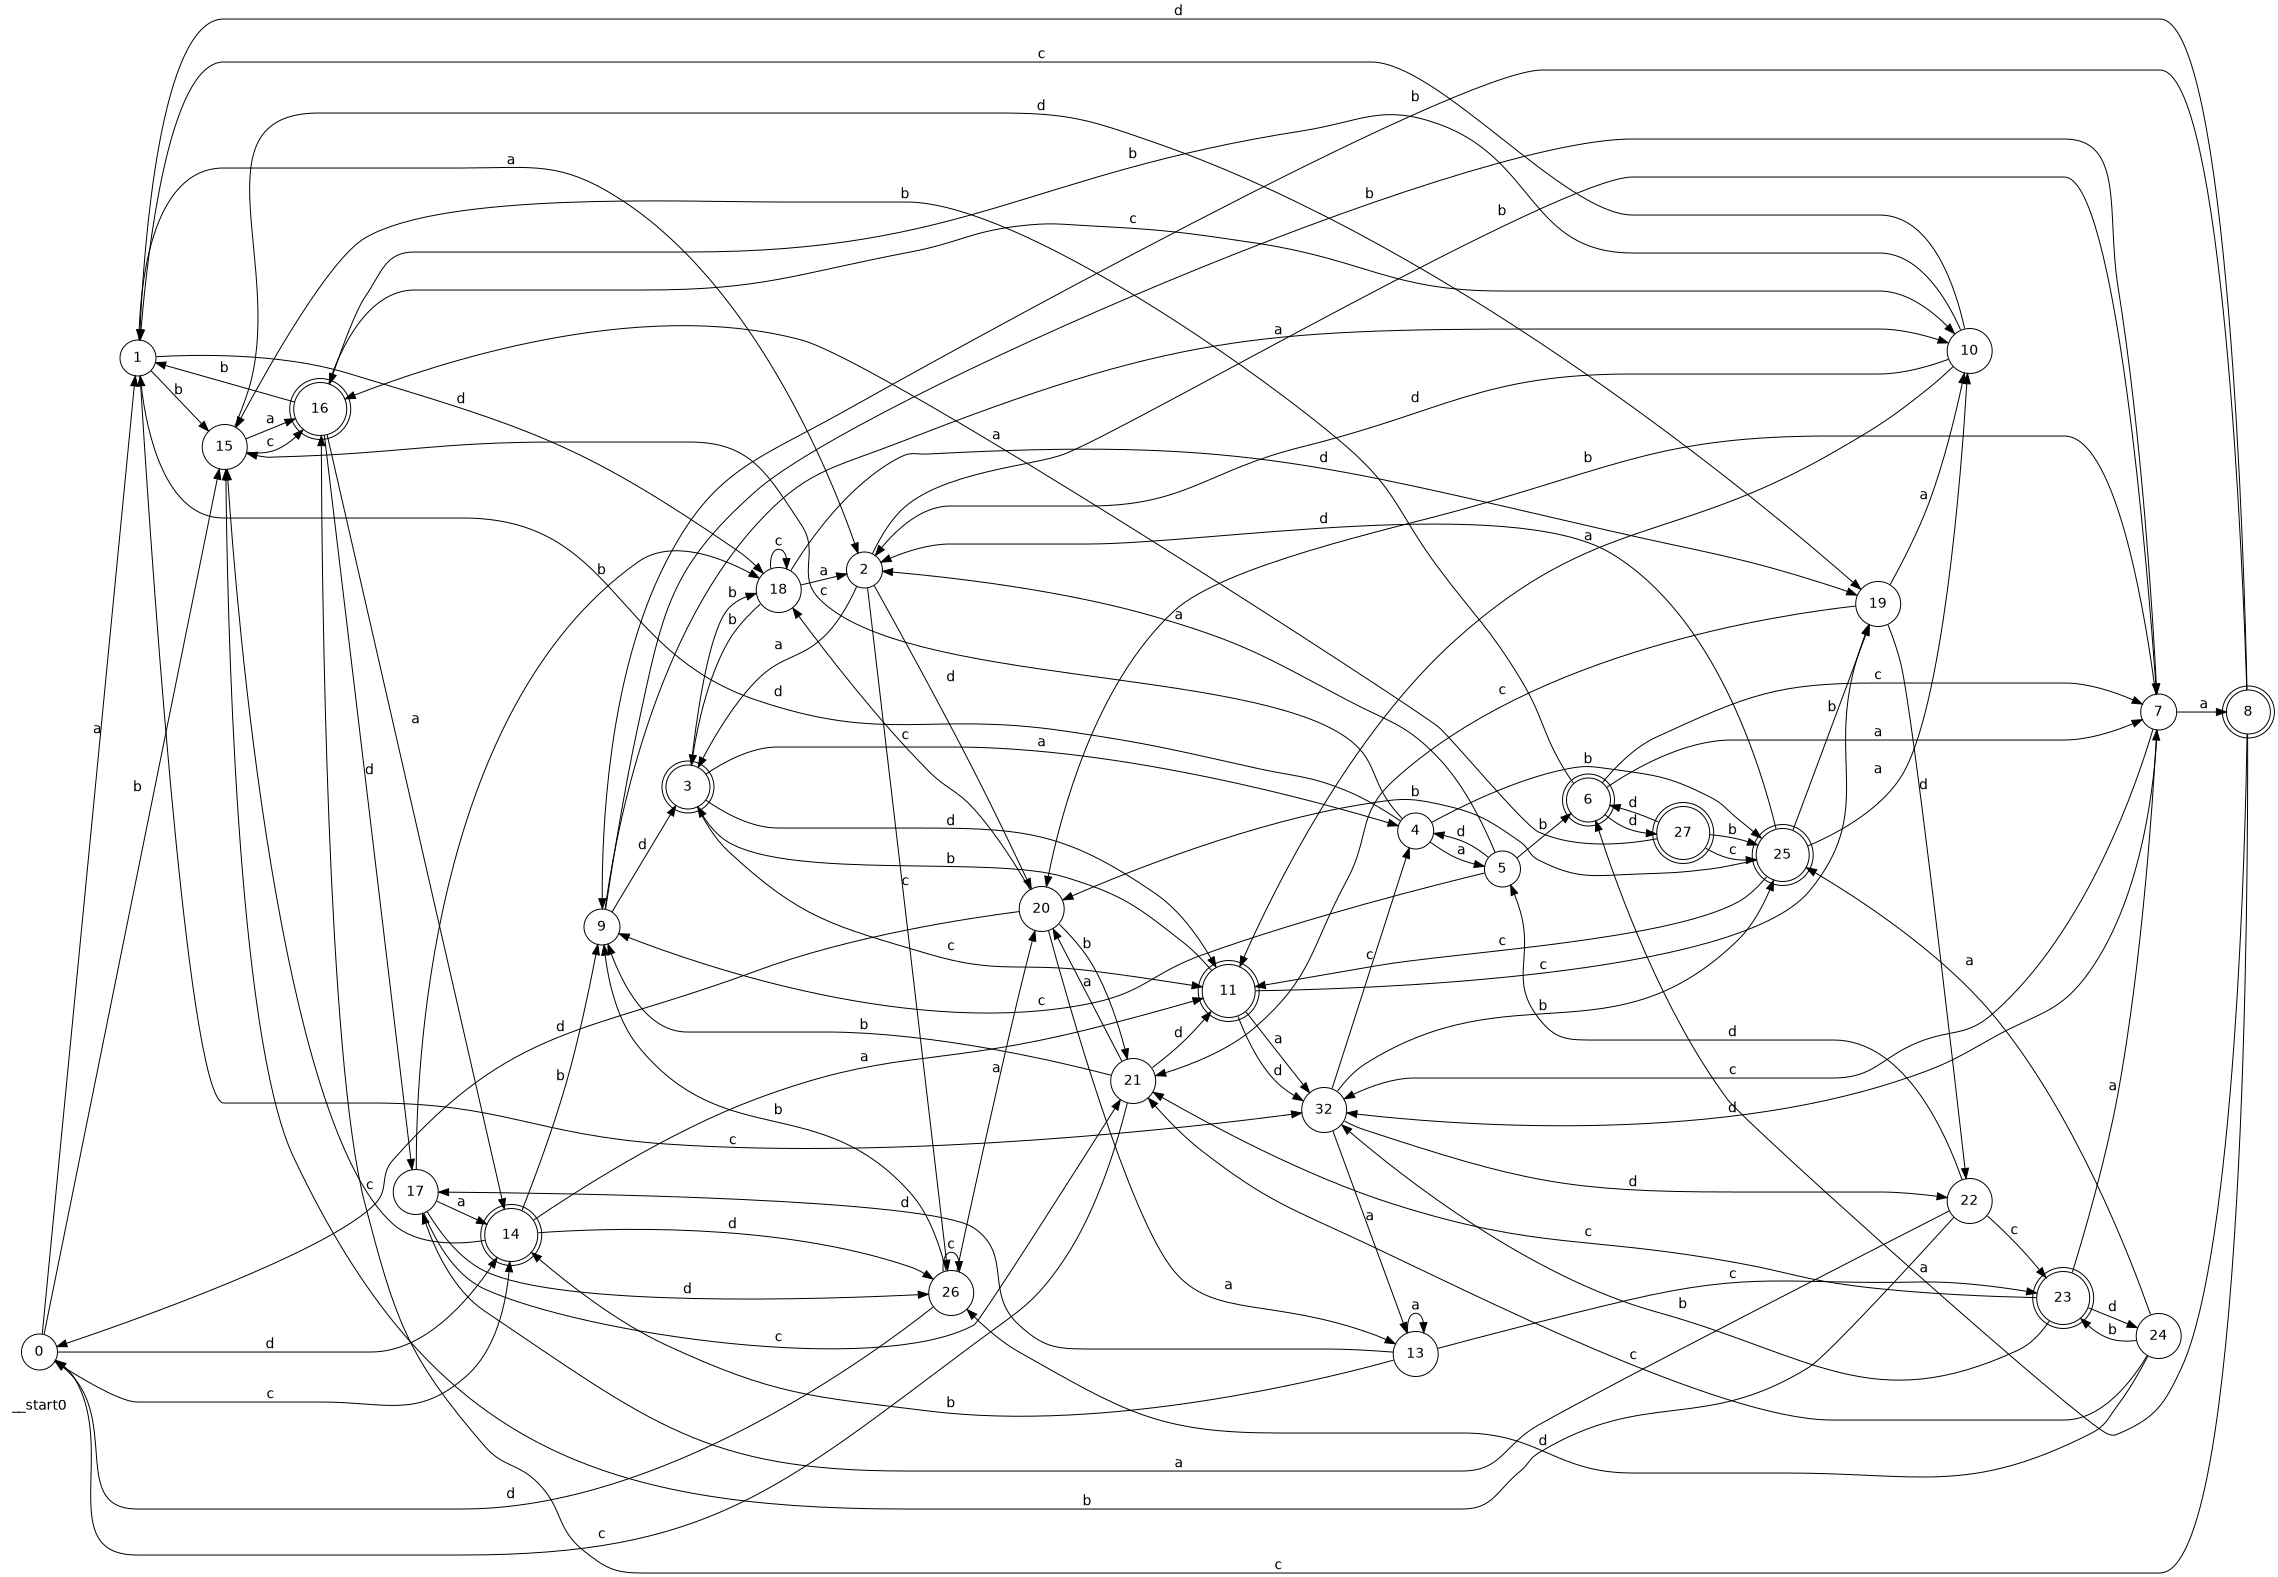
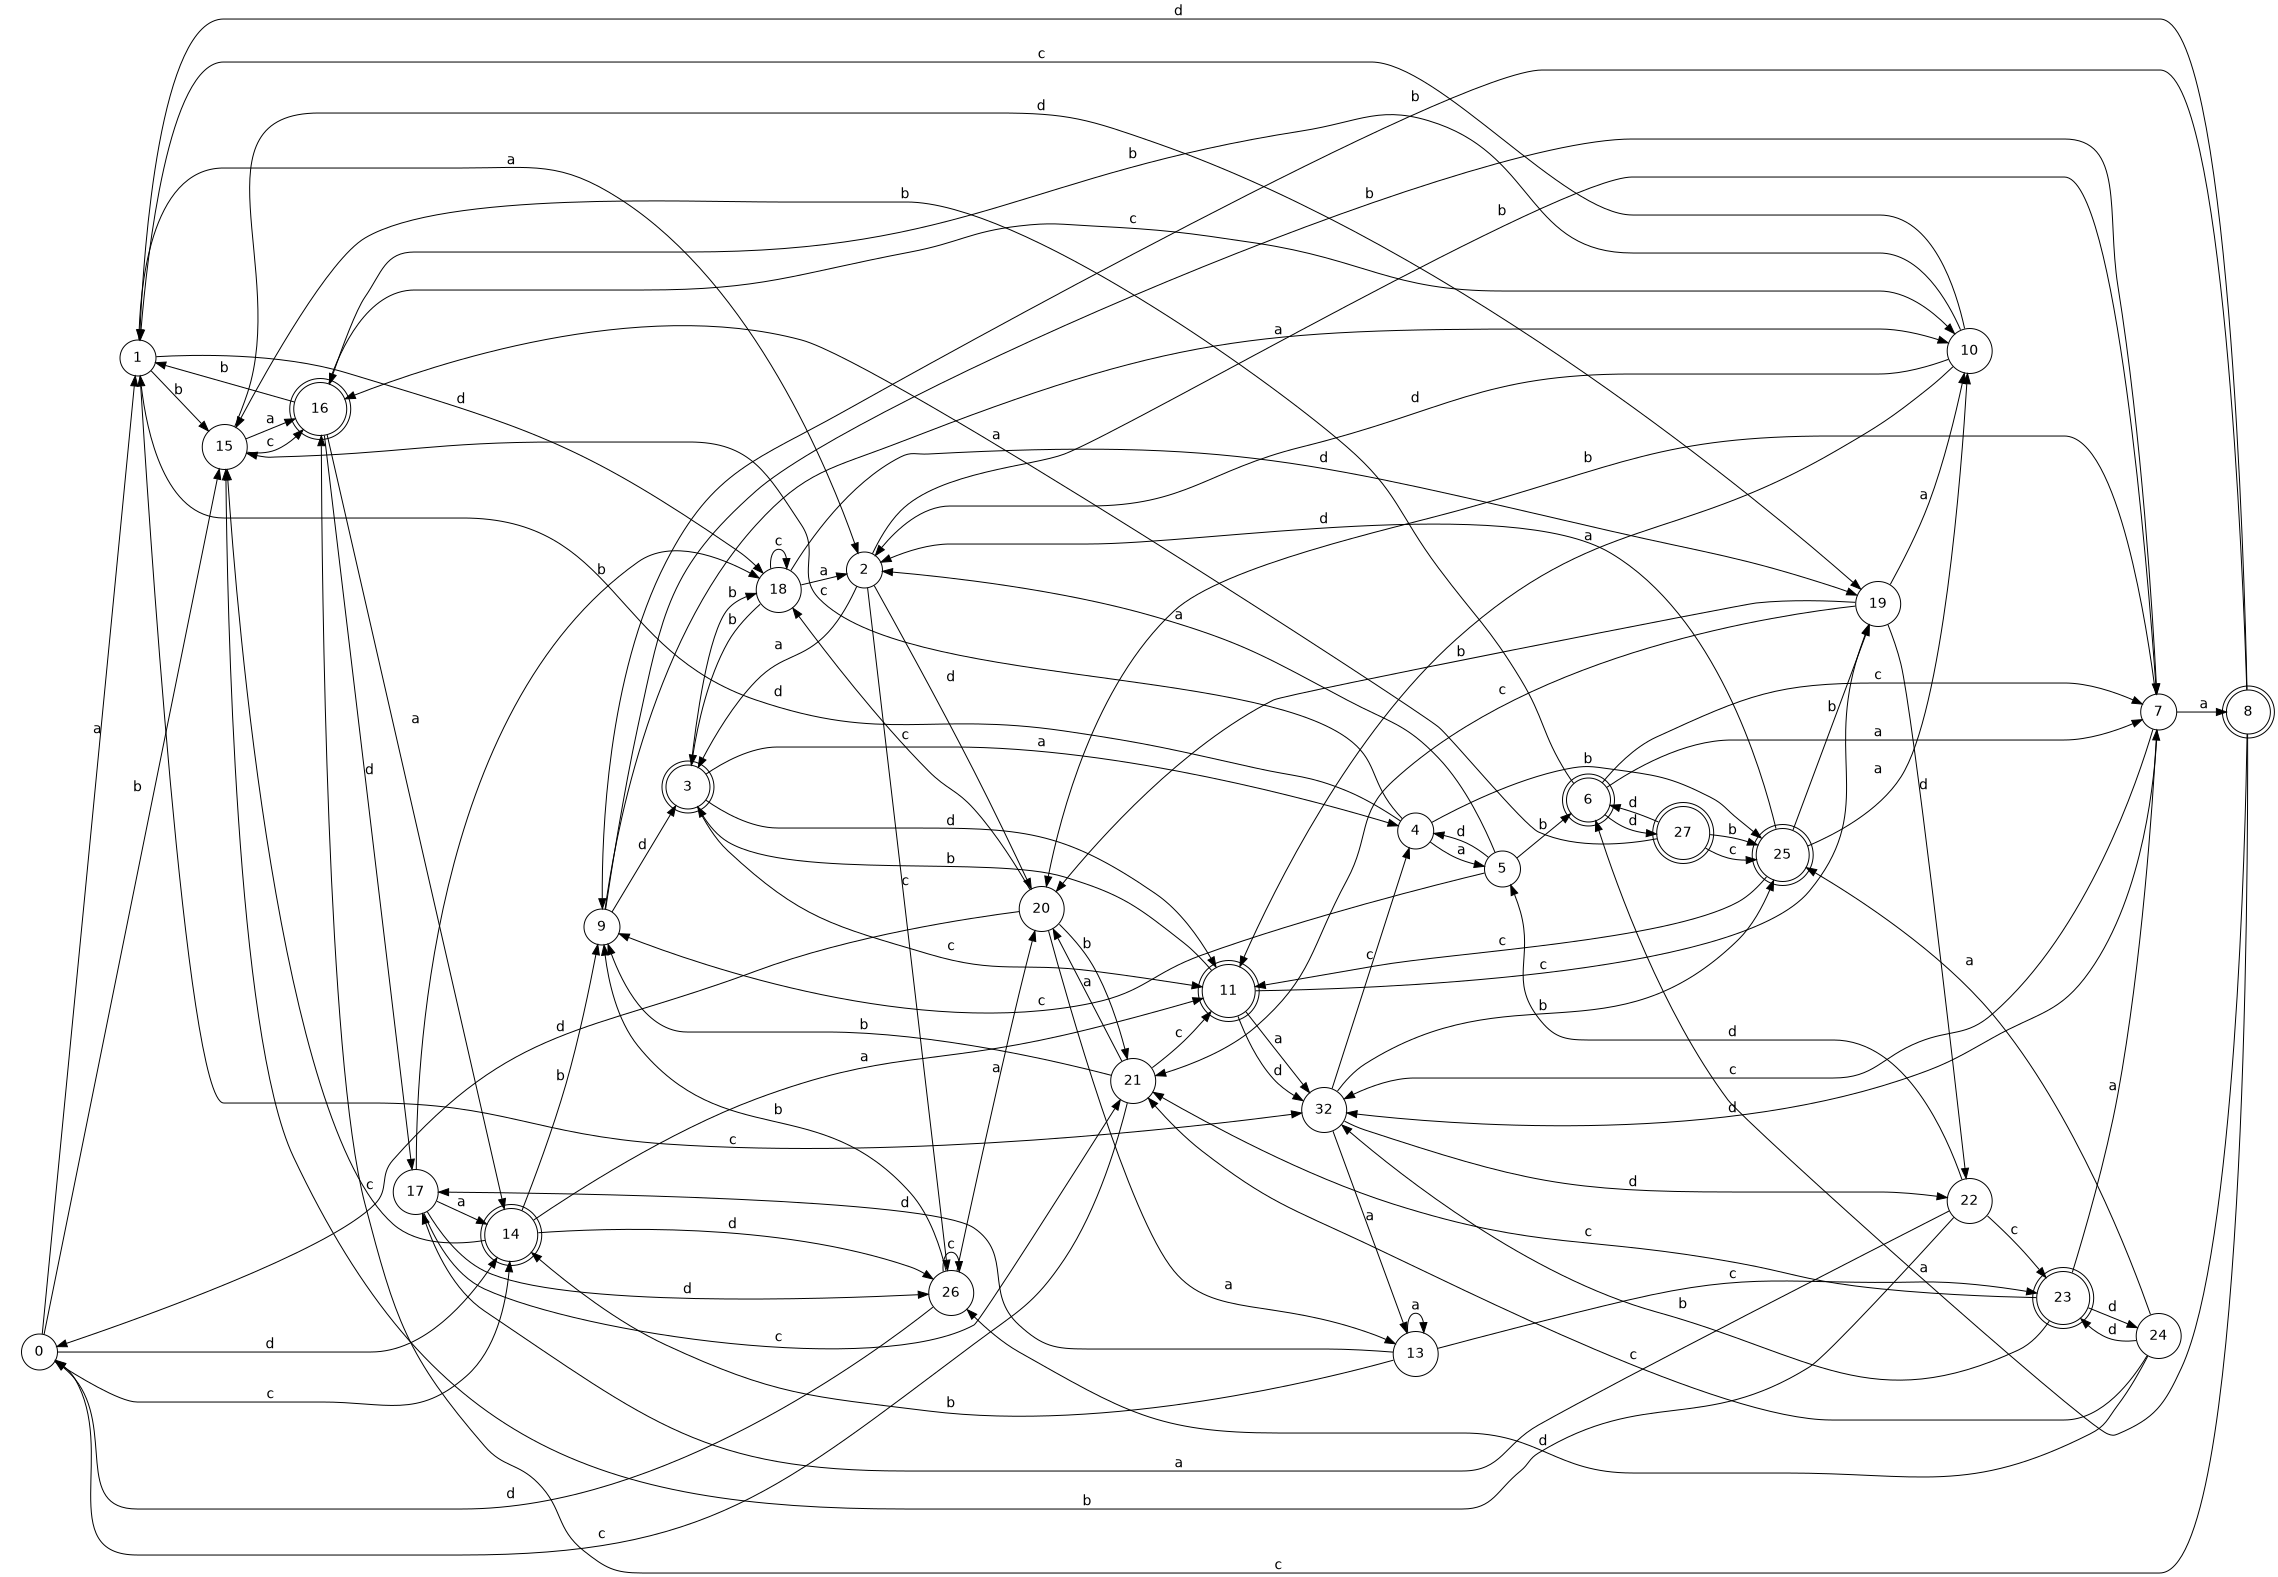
edge "25" -> "20": now "19" -> "20"
edge "21" -> "11": label "d" -> "c"
edge "24" -> "23": label "b" -> "d"
node "__start0": removed
